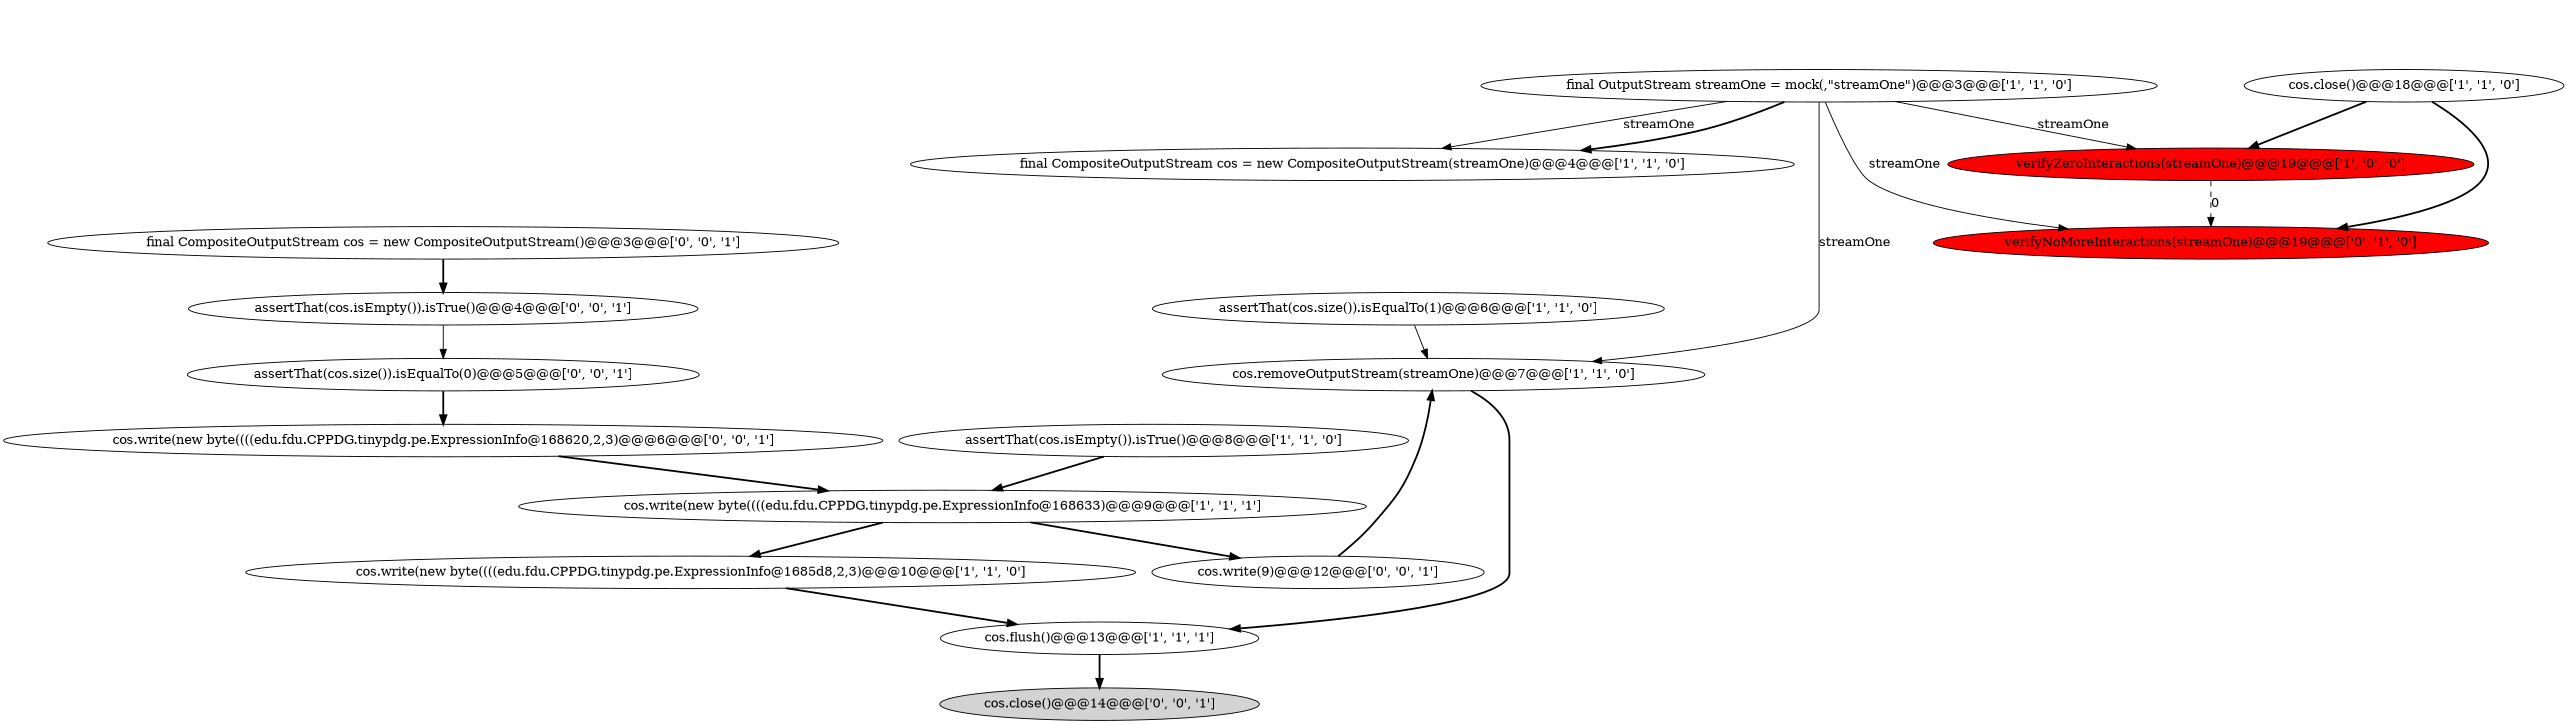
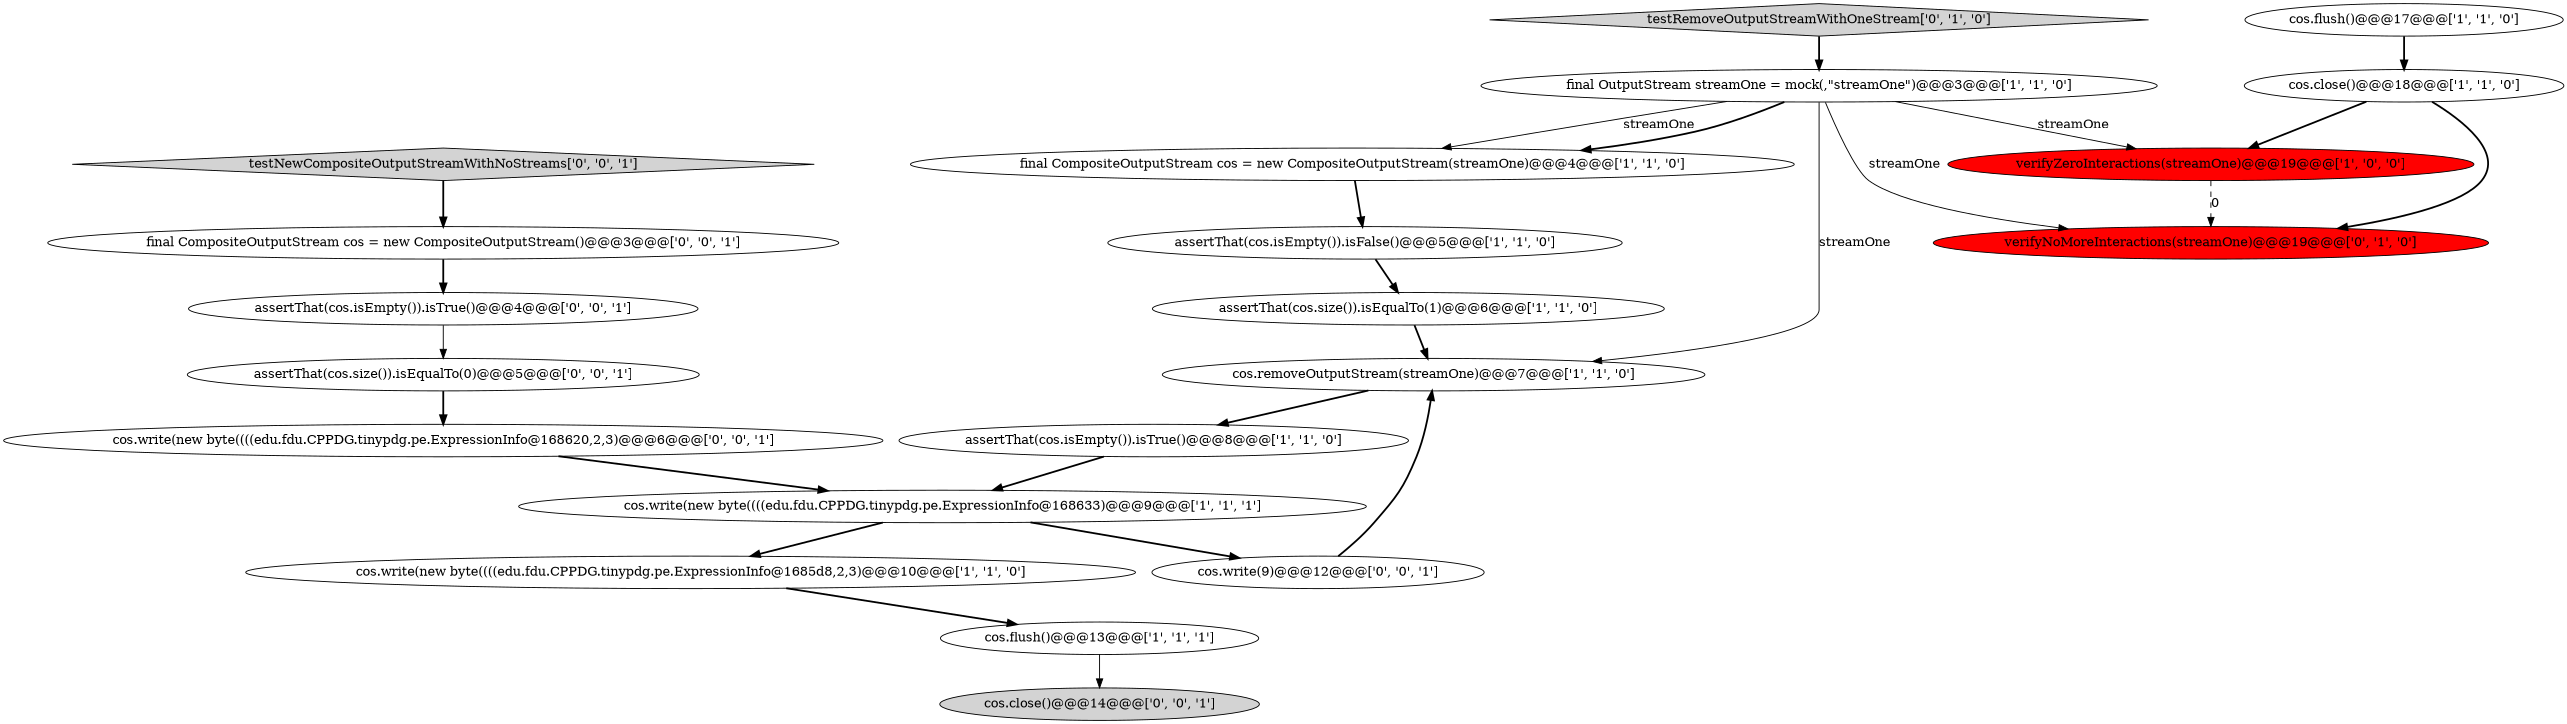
node "testRemoveOutputStreamWithOneStream['0', '1', '0']": added
node "cos.flush()@@@17@@@['1', '1', '0']": added
node "testNewCompositeOutputStreamWithNoStreams['0', '0', '1']": added
node "assertThat(cos.isEmpty()).isFalse()@@@5@@@['1', '1', '0']": added
edge "assertThat(cos.size()).isEqualTo(1)@@@6@@@['1', '1', '0']" -> "cos.removeOutputStream(streamOne)@@@7@@@['1', '1', '0']": style solid -> bold
edge "cos.removeOutputStream(streamOne)@@@7@@@['1', '1', '0']" -> "cos.flush()@@@13@@@['1', '1', '1']": now "cos.removeOutputStream(streamOne)@@@7@@@['1', '1', '0']" -> "assertThat(cos.isEmpty()).isTrue()@@@8@@@['1', '1', '0']"
edge "cos.flush()@@@13@@@['1', '1', '1']" -> "cos.close()@@@14@@@['0', '0', '1']": style bold -> solid
